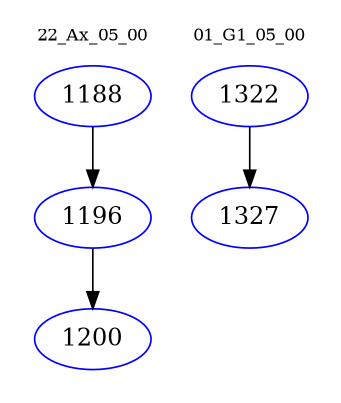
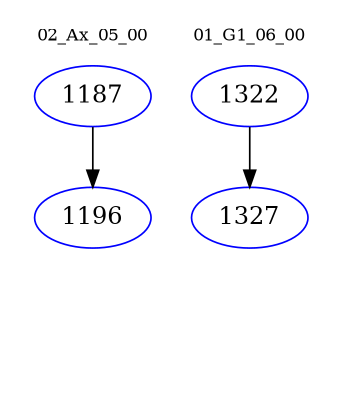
cluster "22_Ax_05_00": label "22_Ax_05_00" -> "02_Ax_05_00"
cluster "01_G1_05_00": label "01_G1_05_00" -> "01_G1_06_00"
node "1188": label "1188" -> "1187"
node "1200": removed
